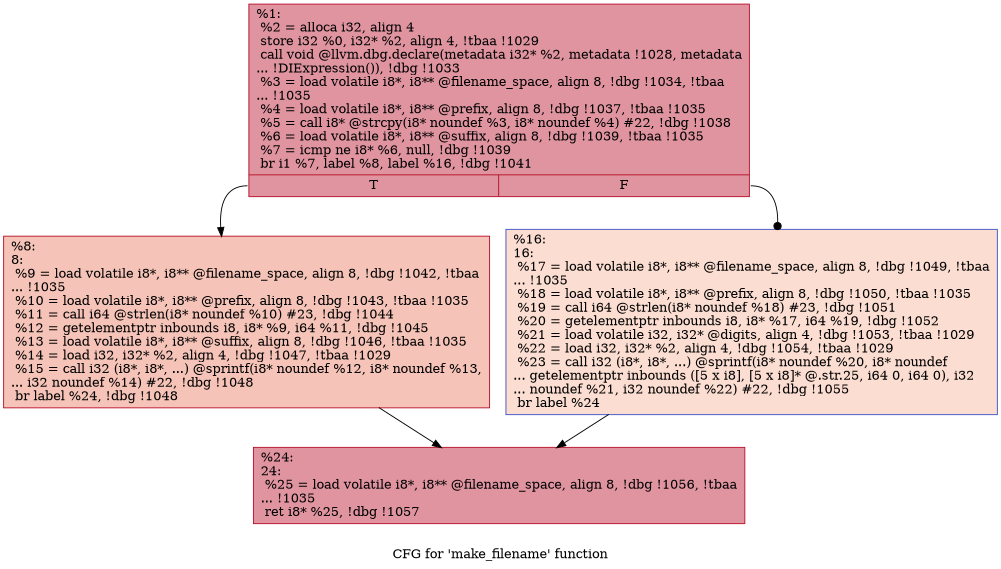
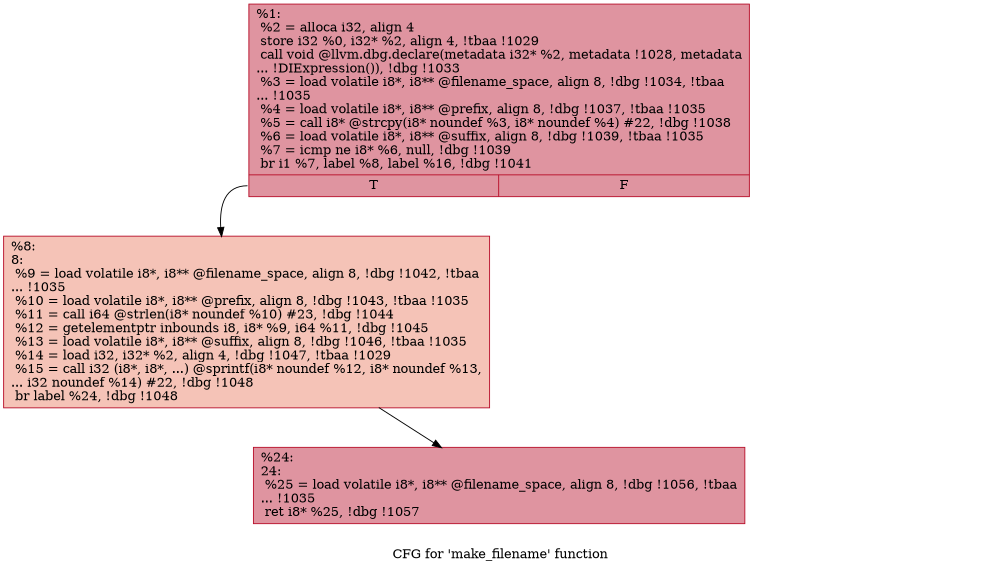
node "%16:": removed
